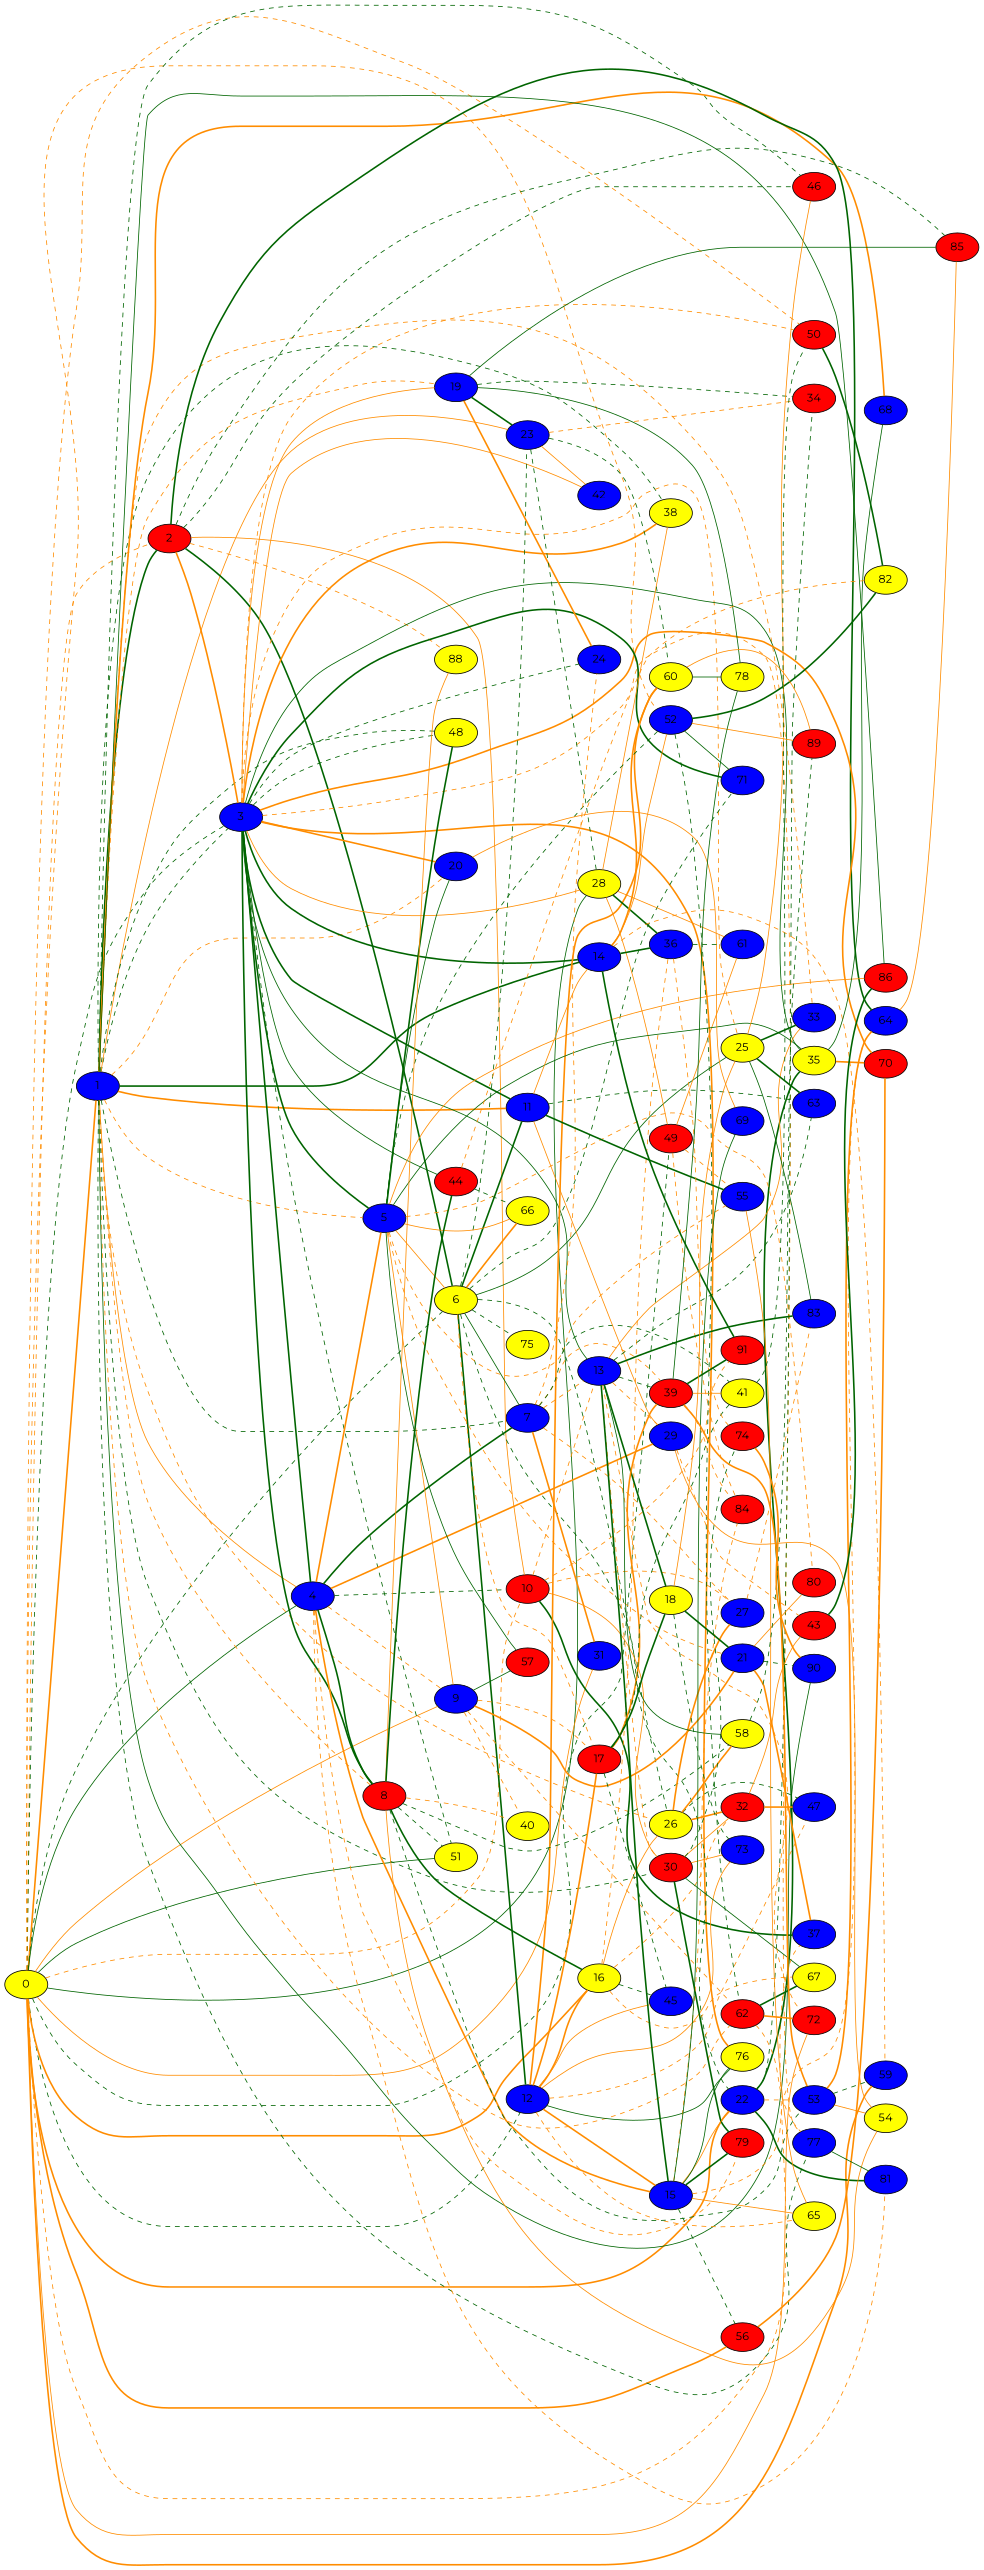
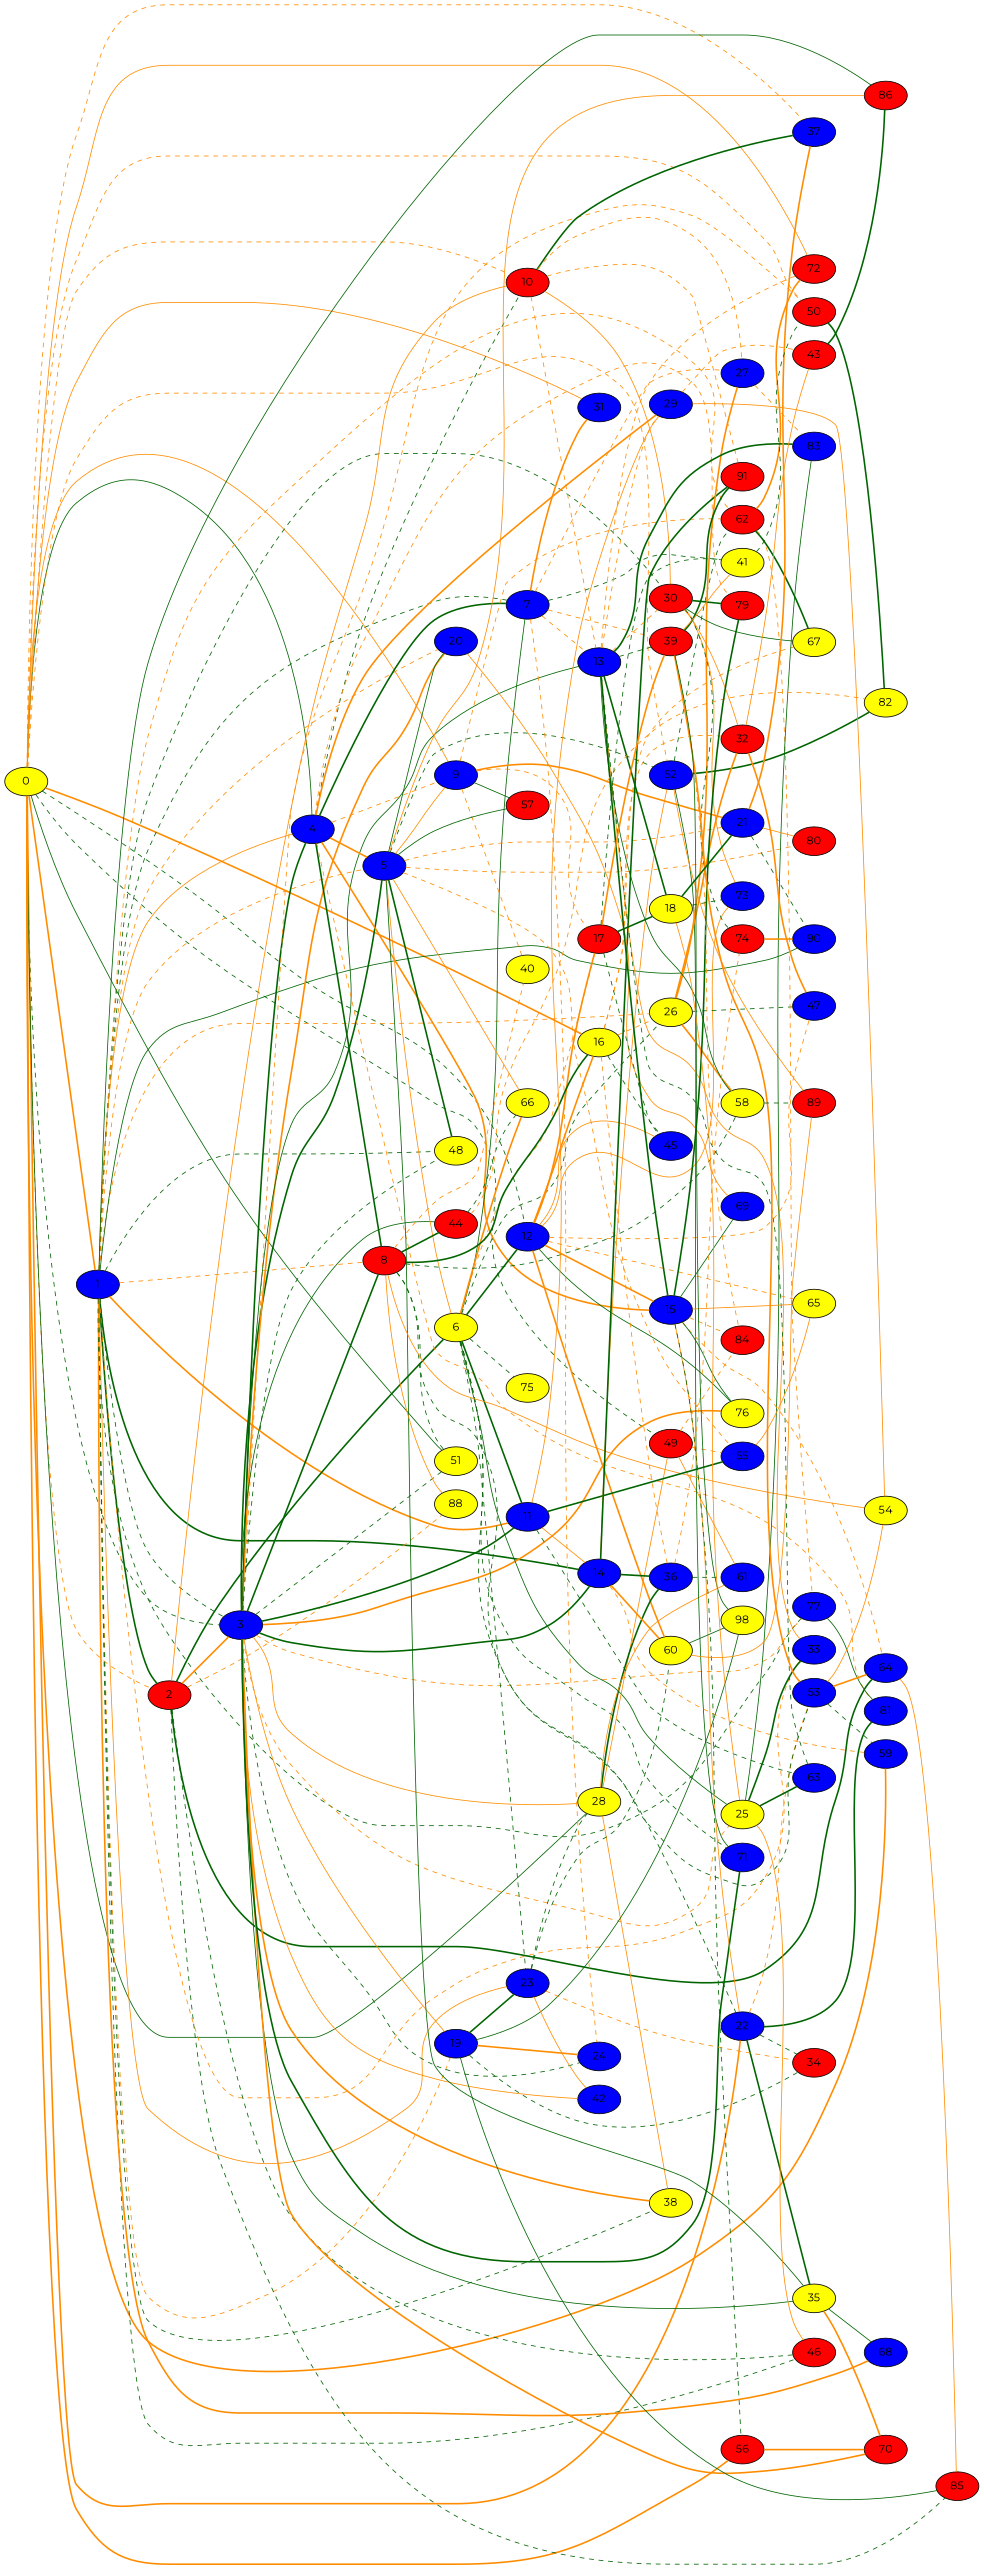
node "78": label "78" -> "98"
edge "6" -- "0": removed
edge "26" -- "16": style solid -> dashed
